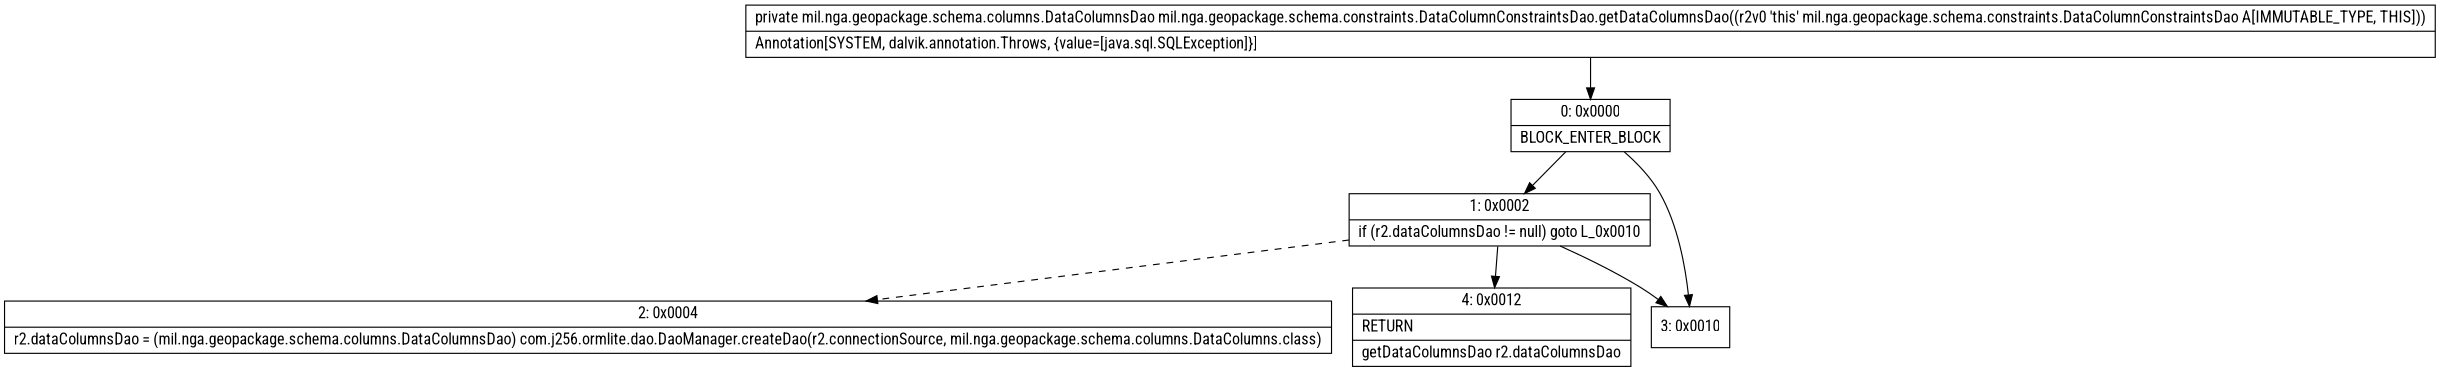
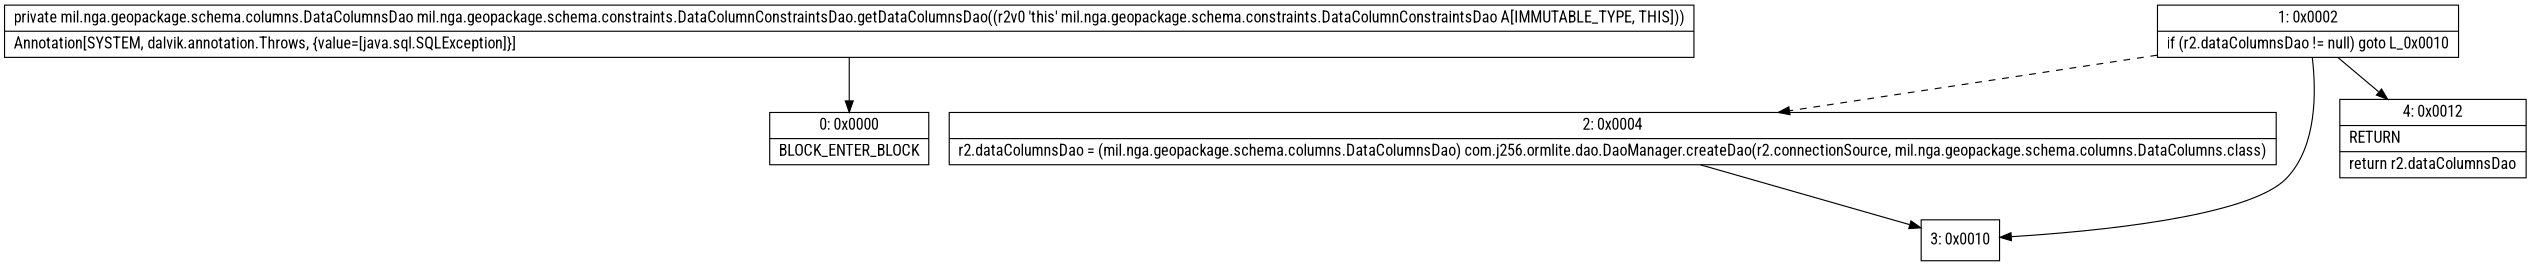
edge "0: 0x0000" -> "1: 0x0002": removed
edge "0: 0x0000" -> "3: 0x0010": now "2: 0x0004" -> "3: 0x0010"
node "4: 0x0012": text "getDataColumnsDao r2.dataColumnsDao" -> "return r2.dataColumnsDao"
